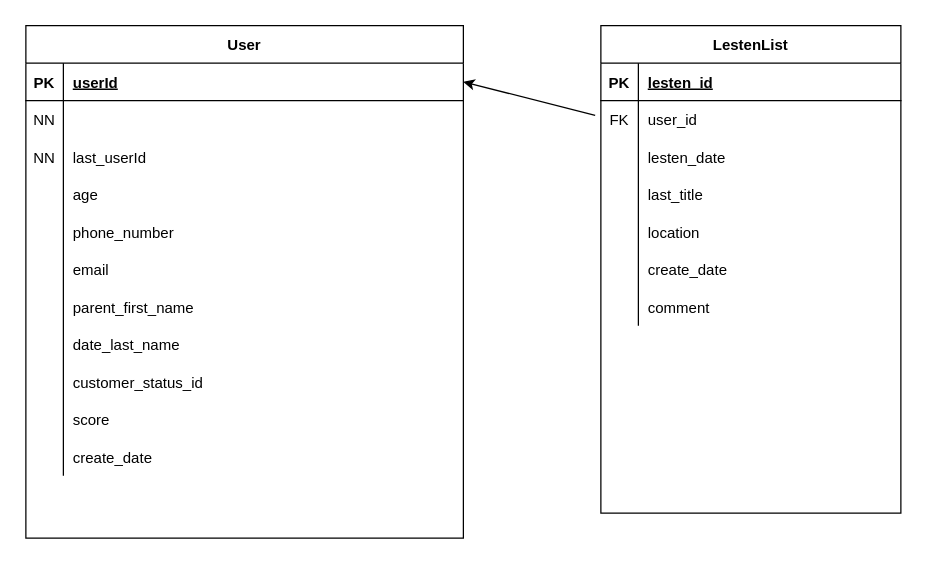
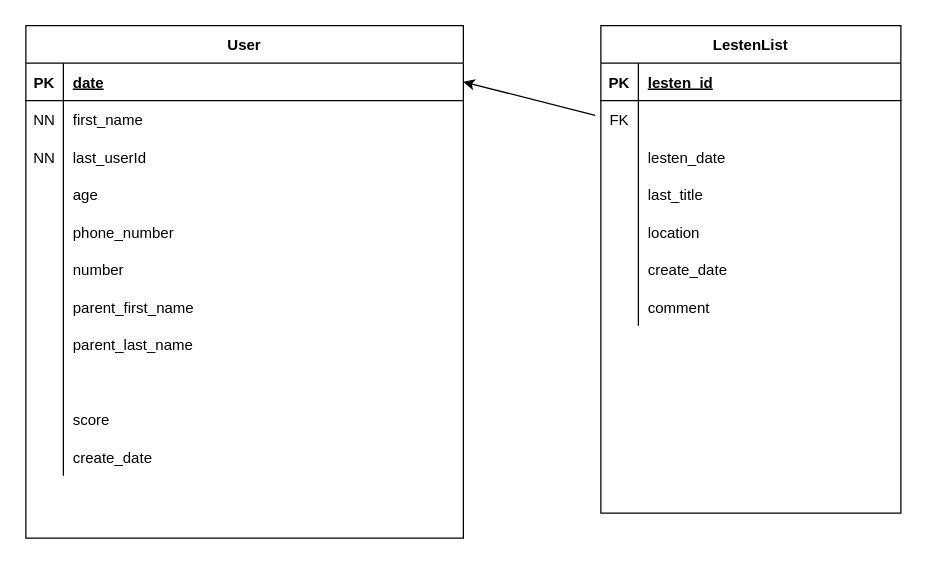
node "userId": label "userId" -> "date"
node "first_name": added
node "user_id": removed
node "email": label "email" -> "number"
node "date_last_name": label "date_last_name" -> "parent_last_name"
node "customer_status_id": removed
